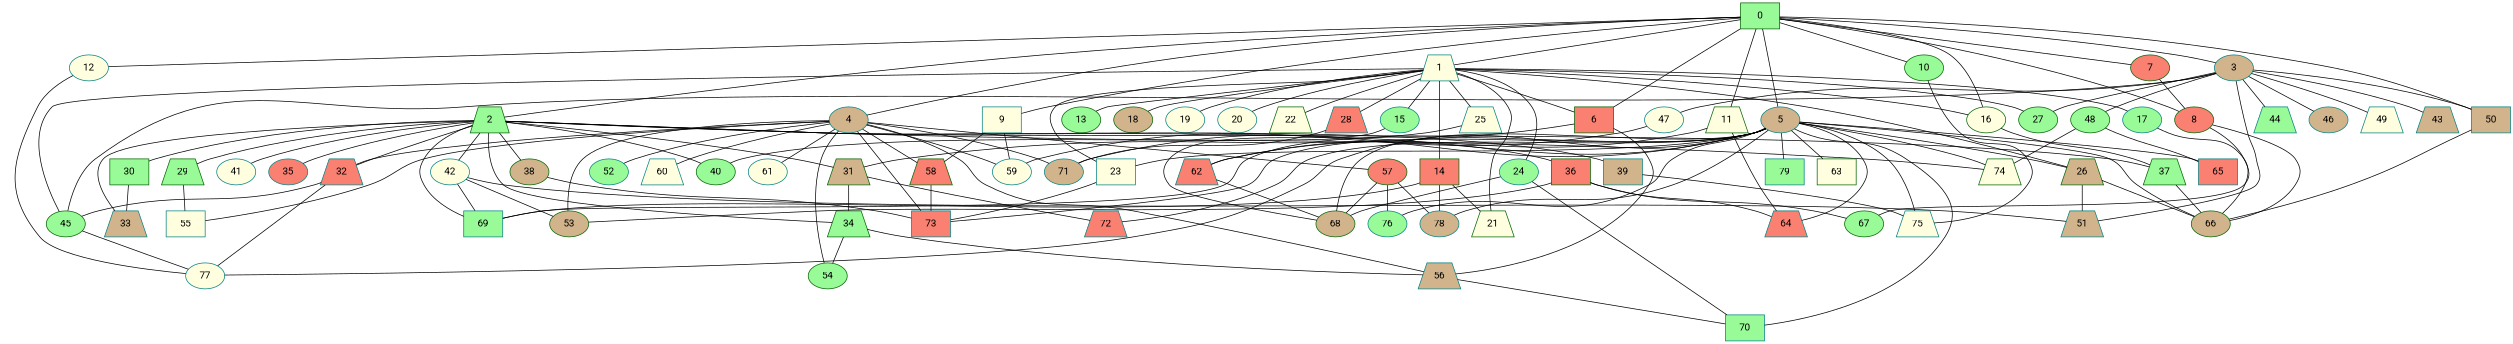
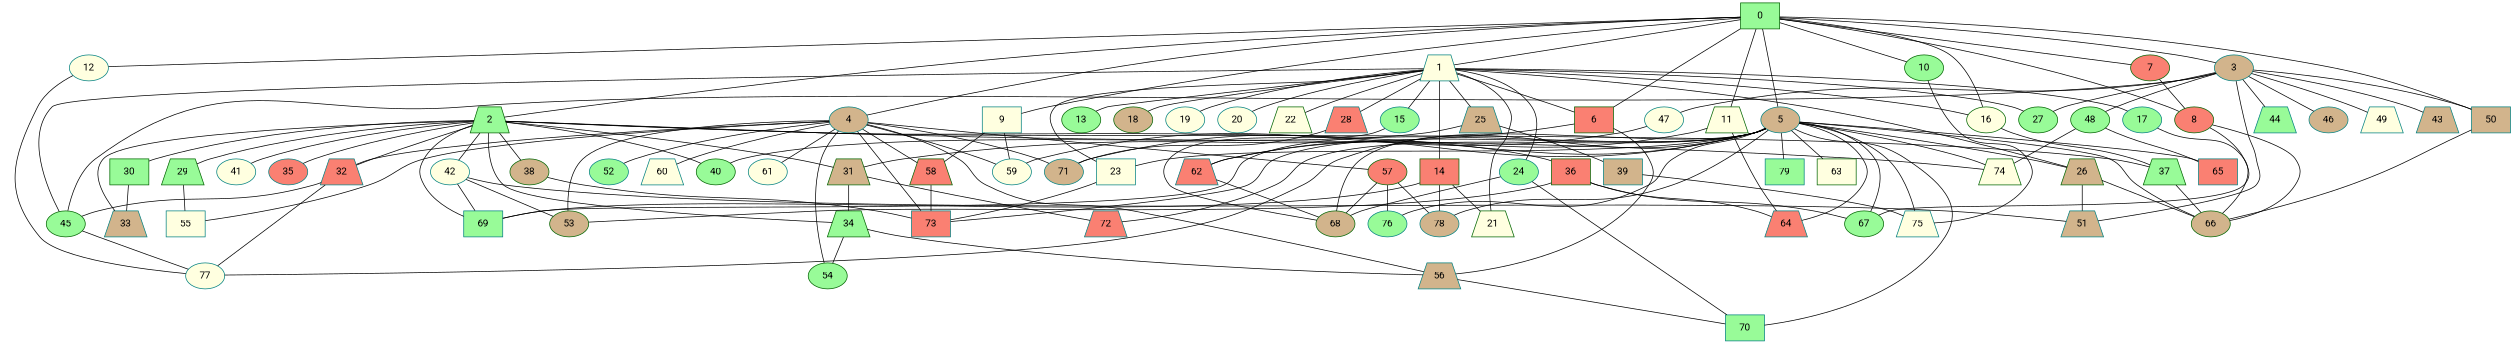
node "25": fillcolor lightyellow -> tan
edge "2" -- "39": now "25" -- "39"
edge "5" -- "67": added
